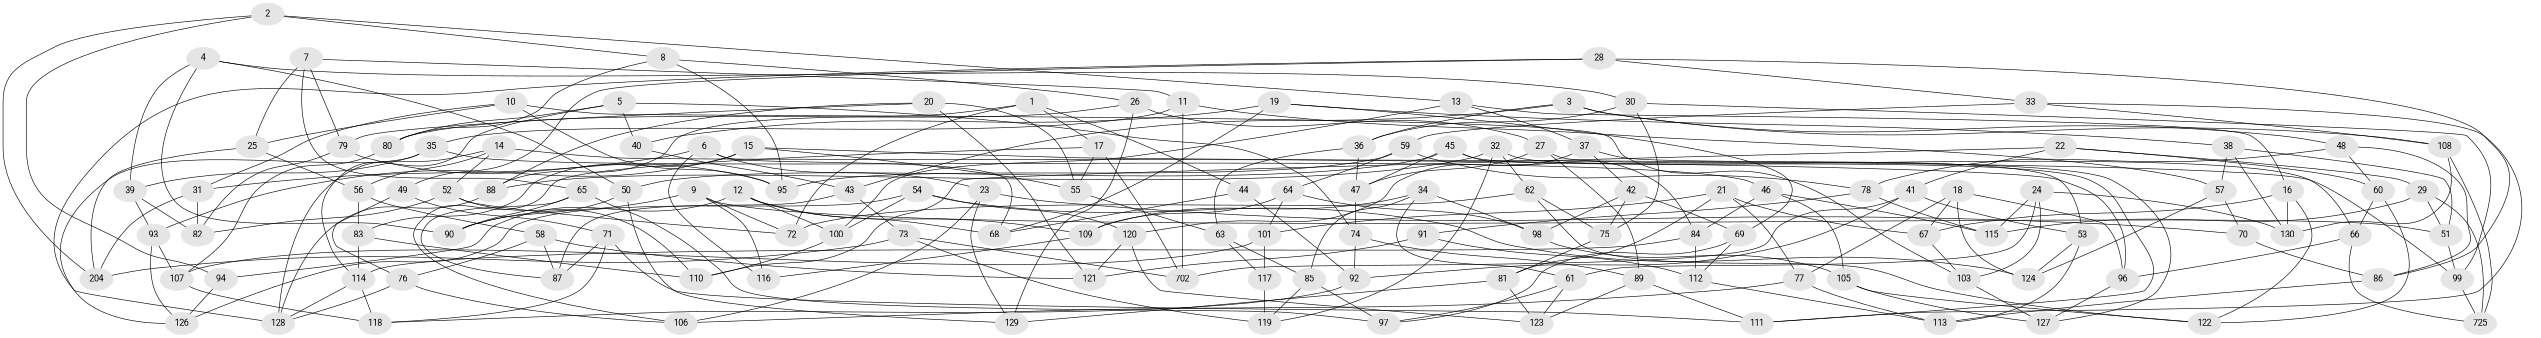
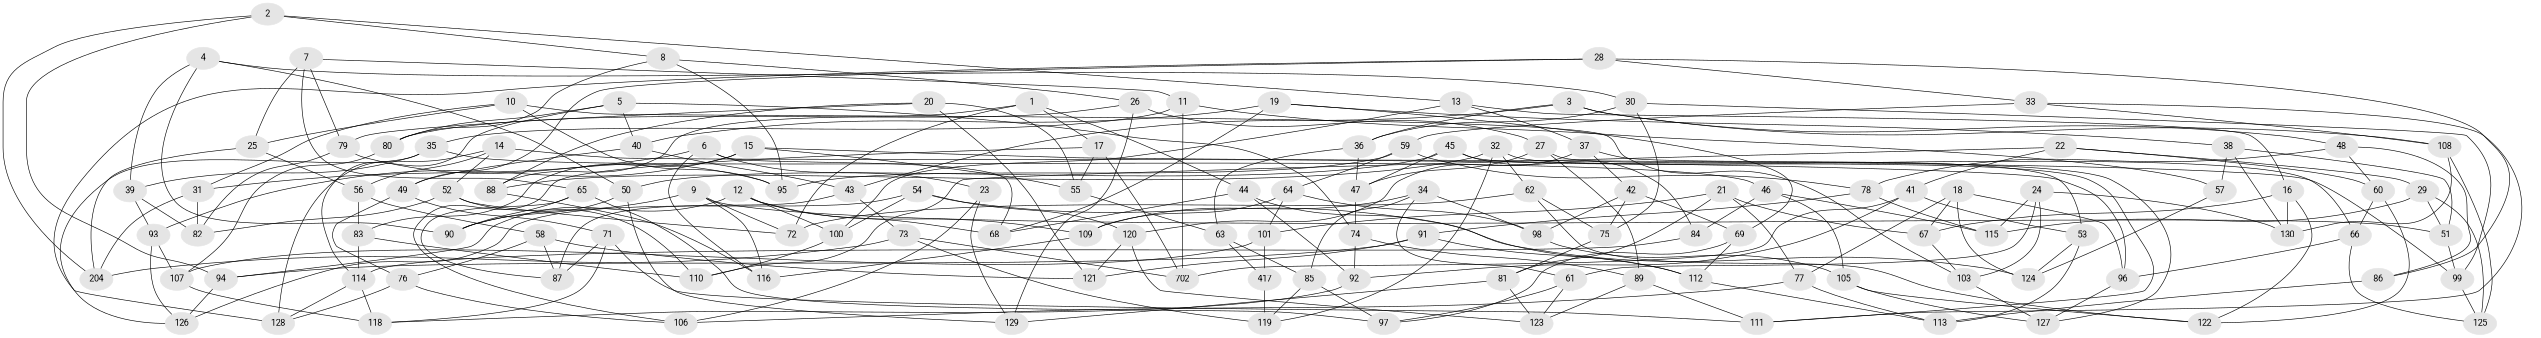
edge "40" -- "49": added
edge "88" -- "128": now "88" -- "116"
node "70": removed
edge "84" -- "112": now "44" -- "112"
edge "91" -- "94": added
node "117": label "117" -> "417"
node "725": label "725" -> "125"
